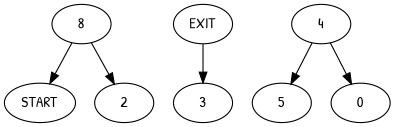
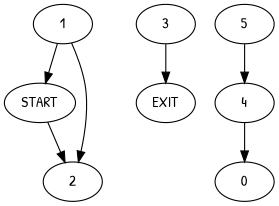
node "8": label "8" -> "1"
edge "EXIT" -> "3": reversed
edge "4" -> "5": reversed
edge "START" -> "2": added
